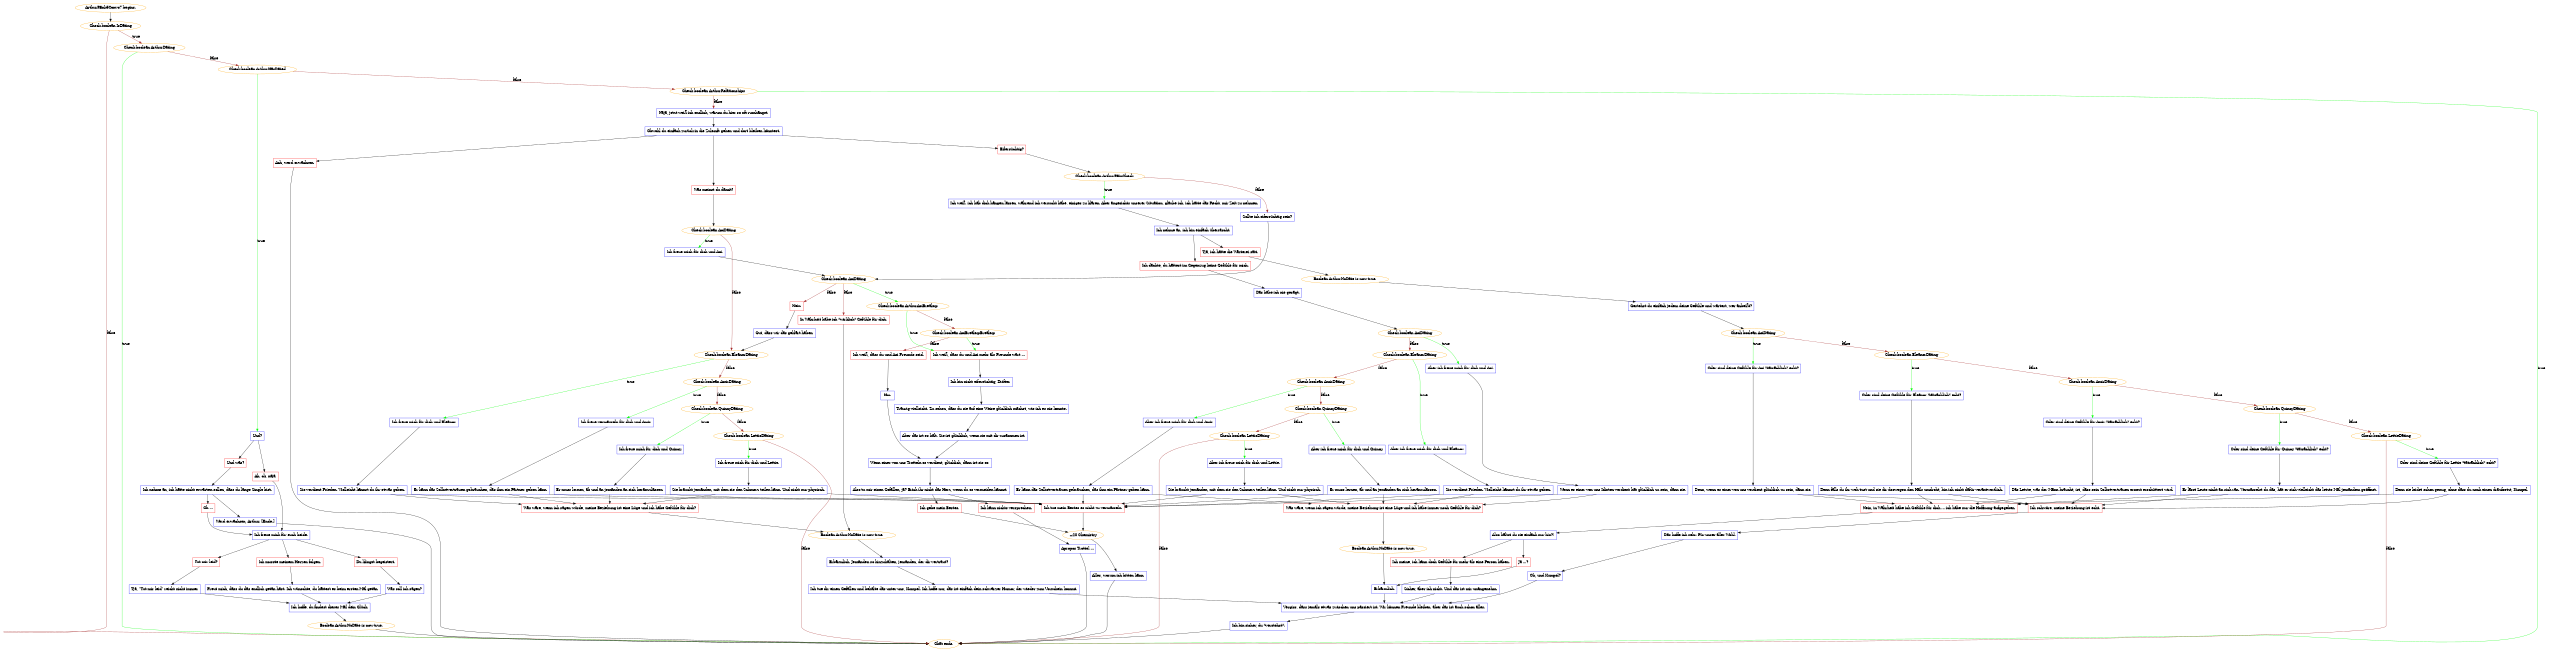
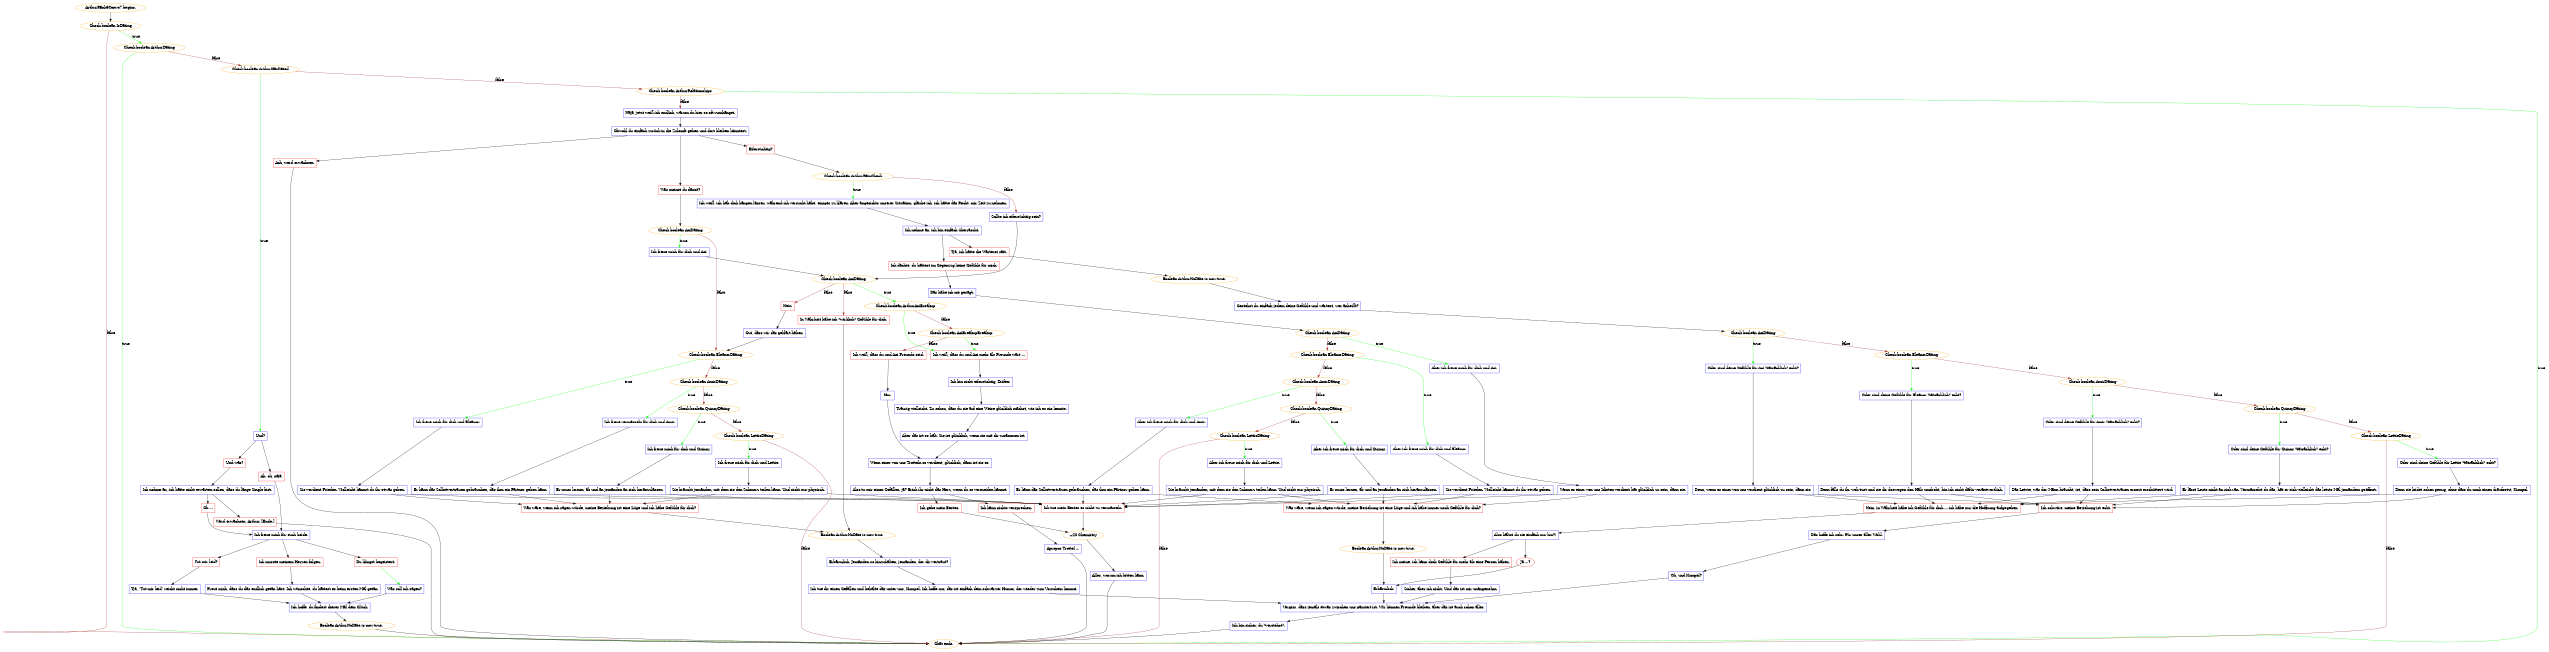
edge "Check boolean IsDating" -> "Check boolean ArthurDating": color brown -> green
node "Werd erwachsen, Arthur. [Ende.]": color blue -> red
node "Ja ...?": shape box -> ellipse
edge "Du klingst begeistert." -> "Was soll ich sagen?": color black -> green
